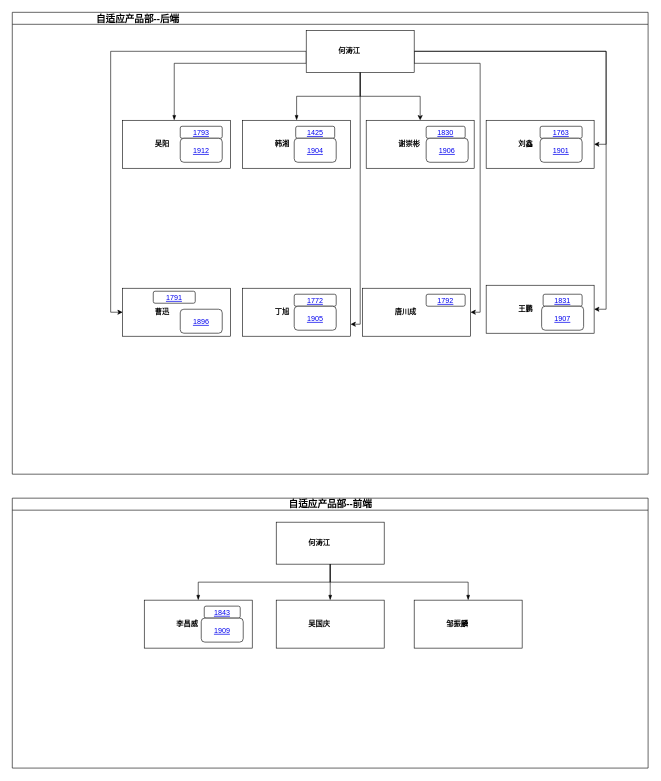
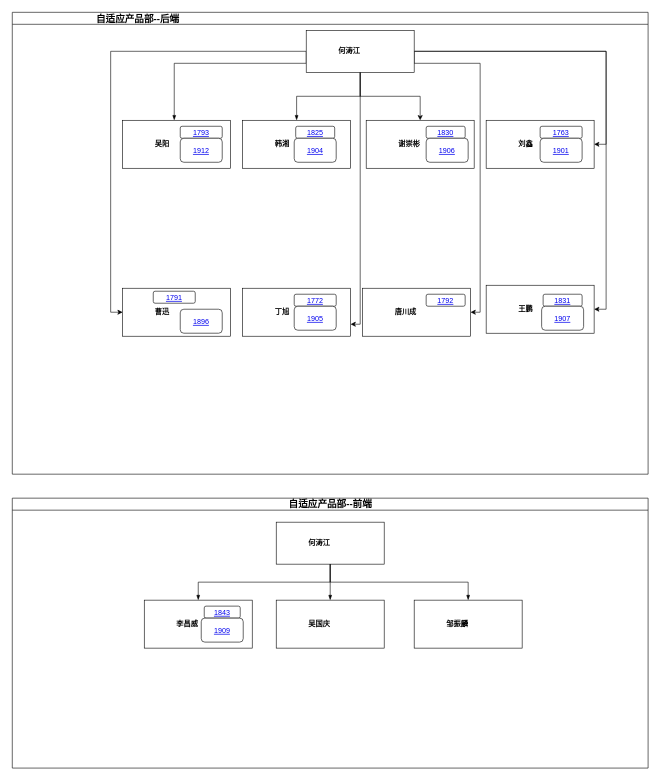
node "1425": label "1425" -> "1825"
